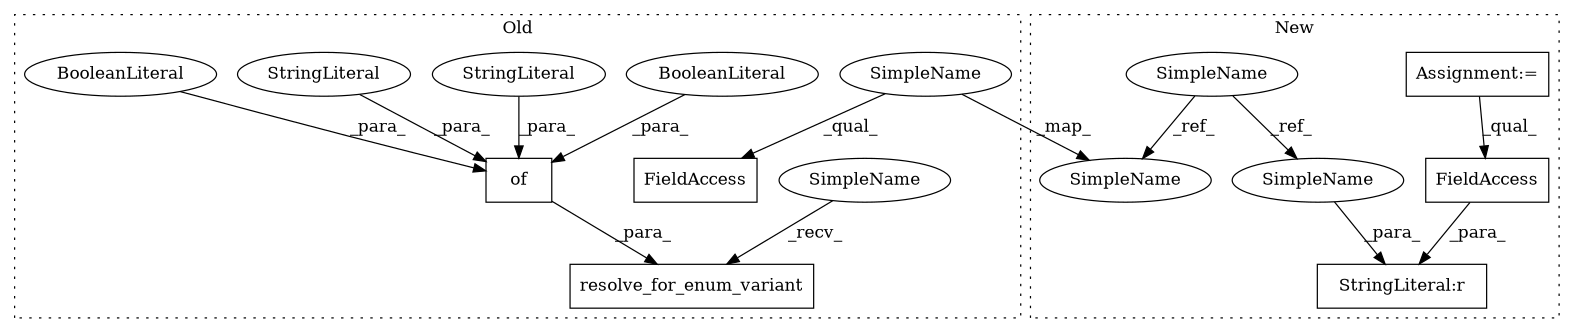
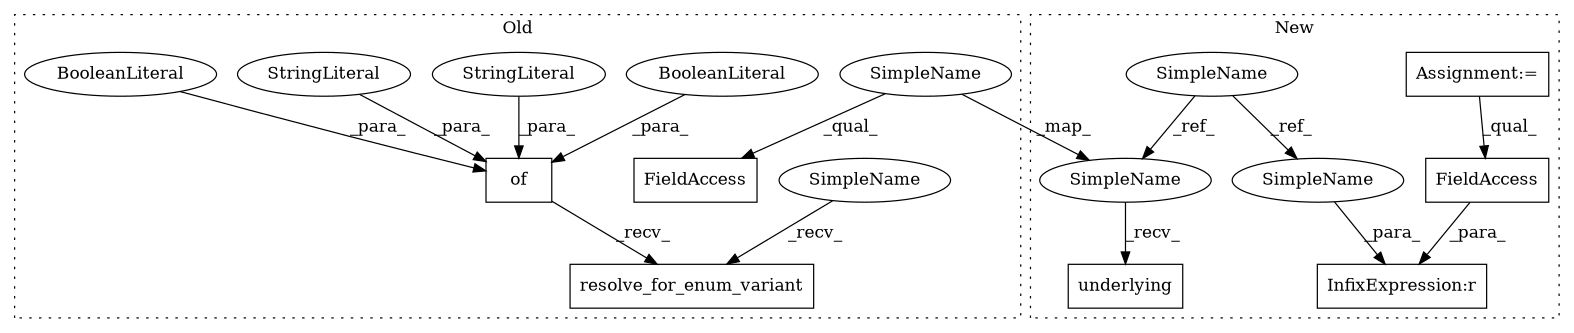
edge "of" -> "resolve_for_enum_variant": label "_para_" -> "_recv_"
node "underlying": added
node "StringLiteral:r": label "StringLiteral:r" -> "InfixExpression:r"
